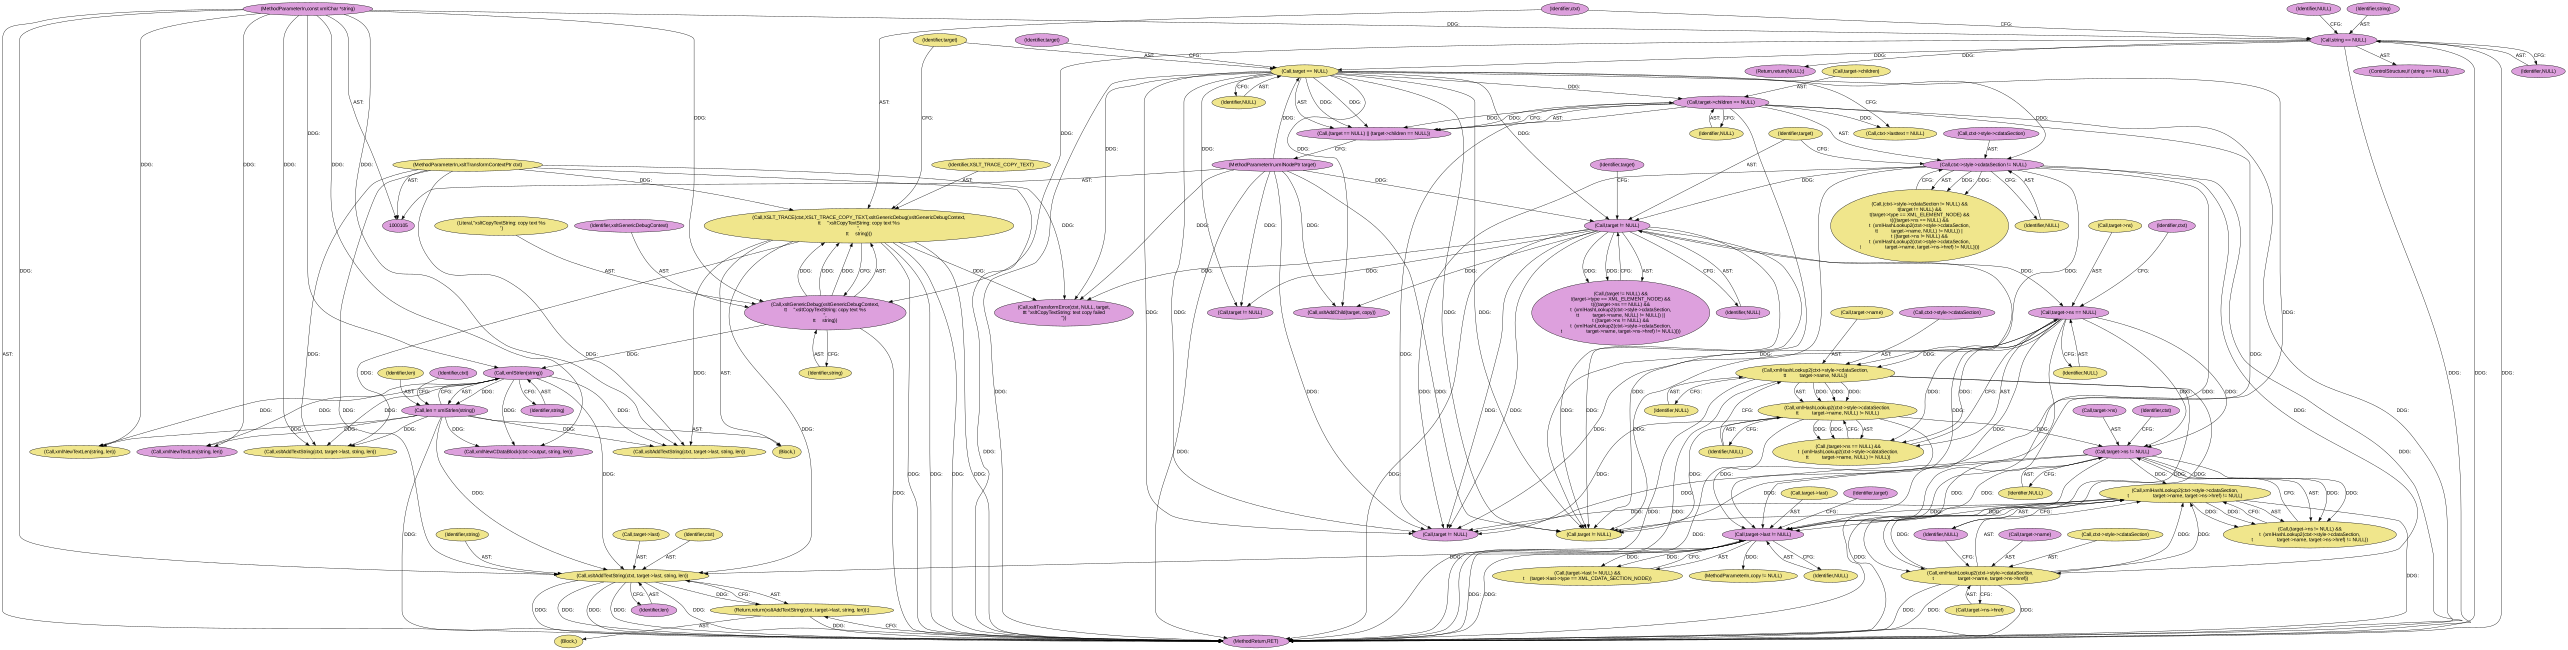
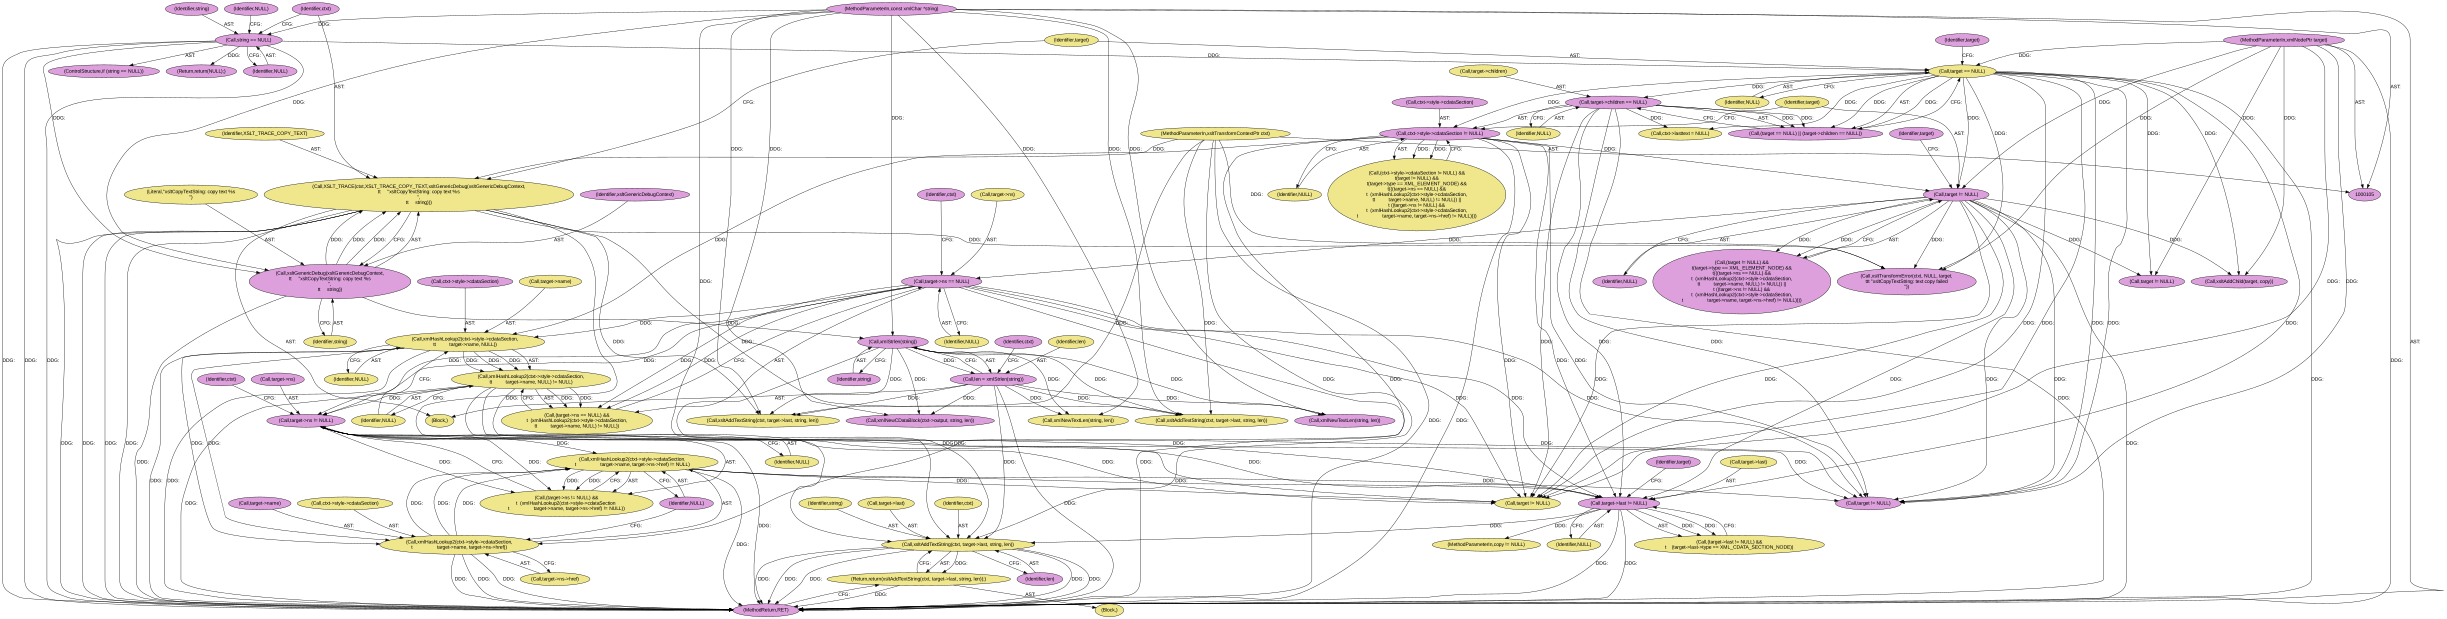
edge "(Call,target == NULL)" -> "(Call,ctxt->lasttext = NULL)": label "CFG: " -> "DDG: "
edge "(Call,(target == NULL) || (target->children == NULL))" -> "(MethodParameterIn,xmlNodePtr target)": now "(Call,(target == NULL) || (target->children == NULL))" -> "(Call,target == NULL)"
